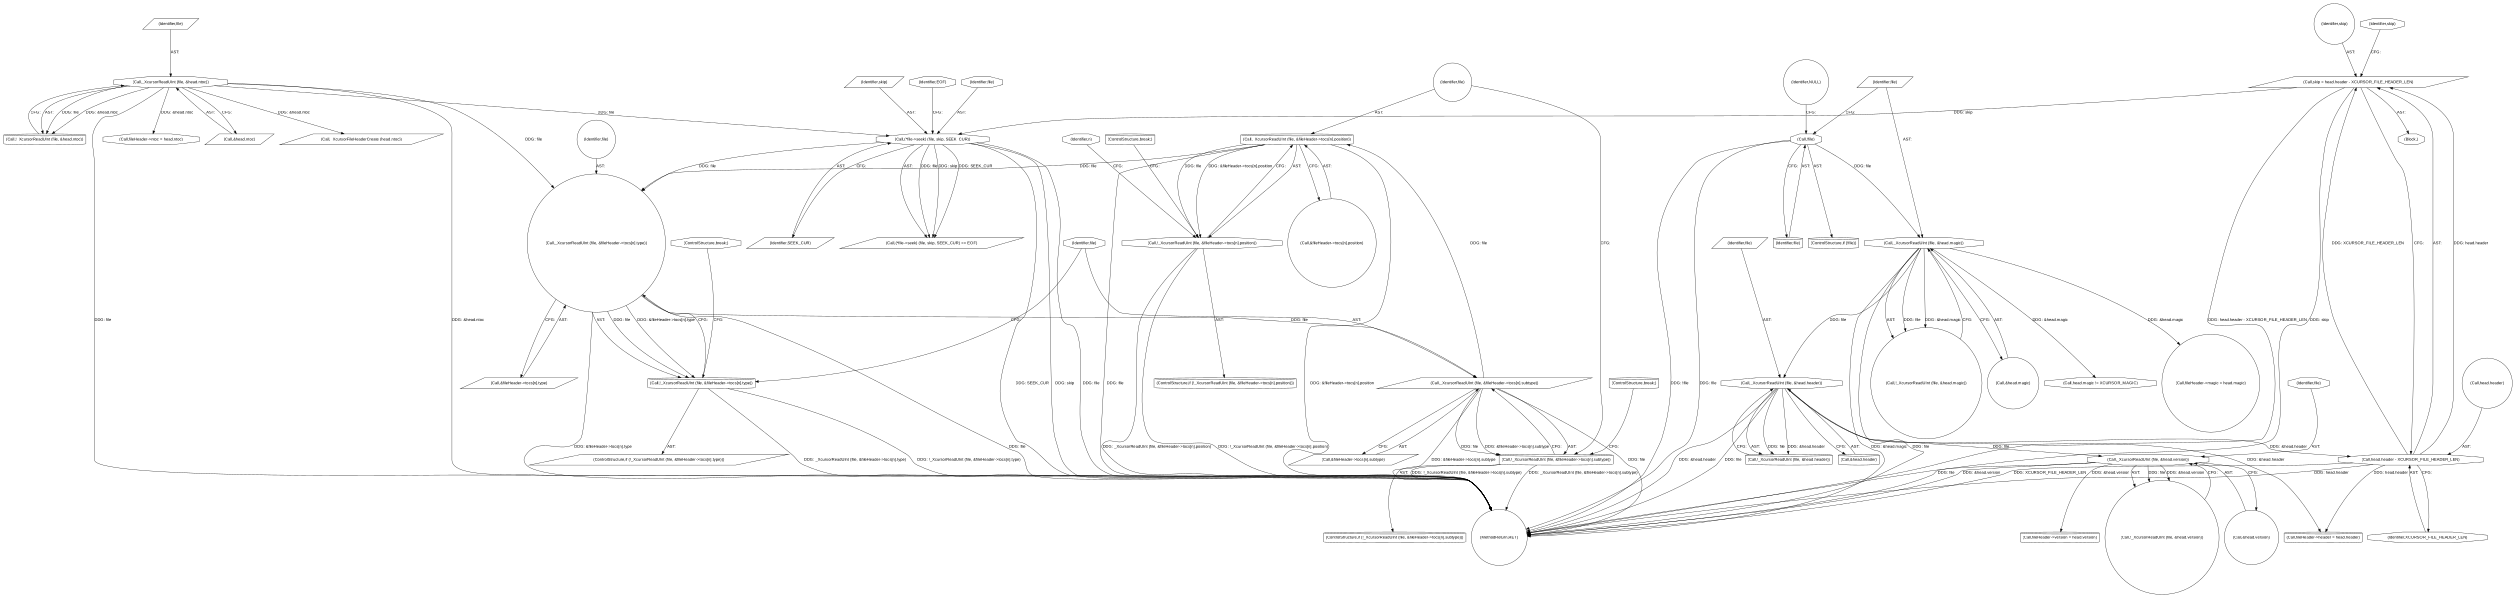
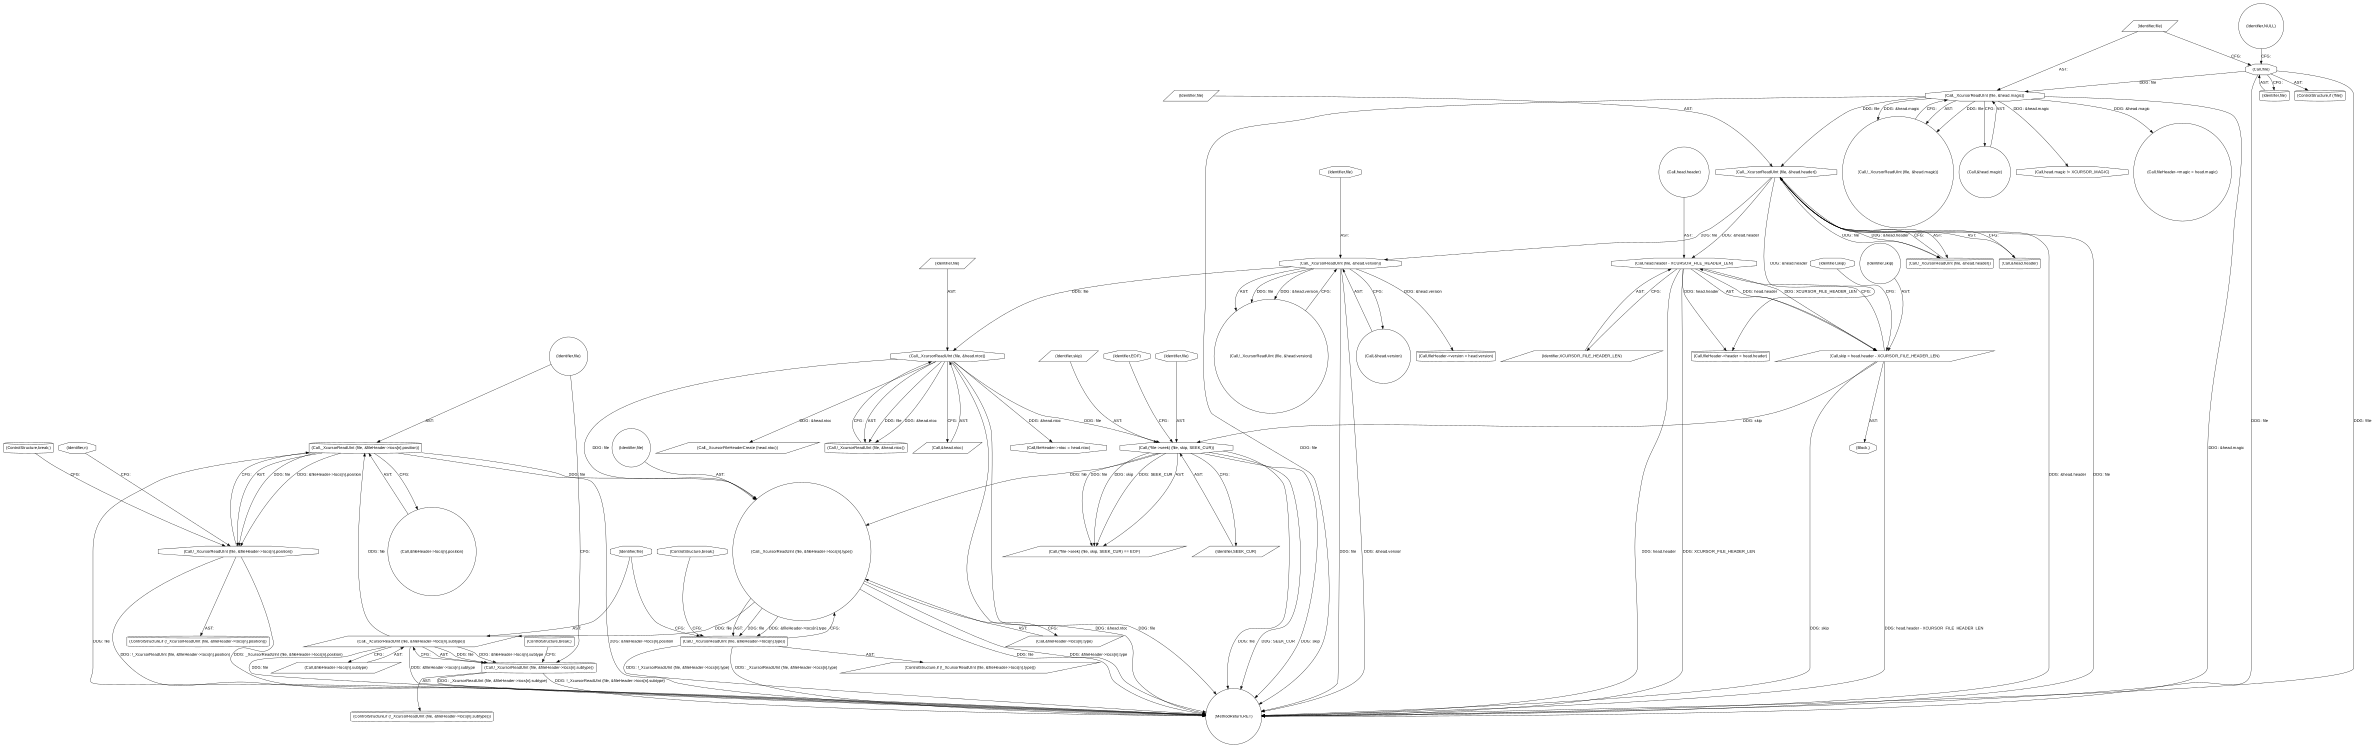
edge "(Call,_XcursorReadUInt (file, &head.version))" -> "(Call,_XcursorReadUInt (file, &head.ntoc))": added, label "DDG: file"
node "(Identifier,XCURSOR_FILE_HEADER_LEN)": shape octagon -> parallelogram
